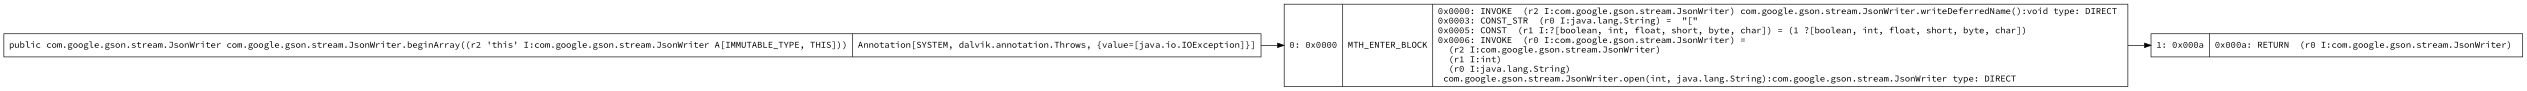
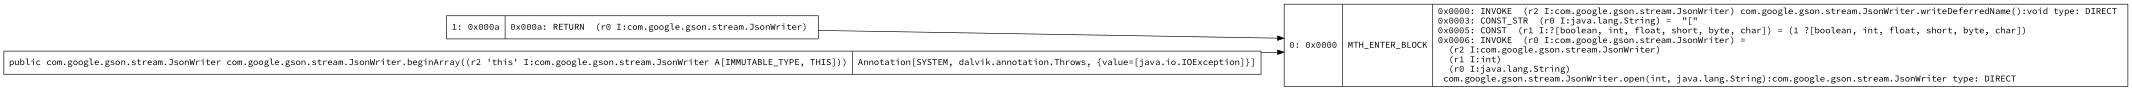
edge "0: 0x0000" -> "1: 0x000a": reversed
